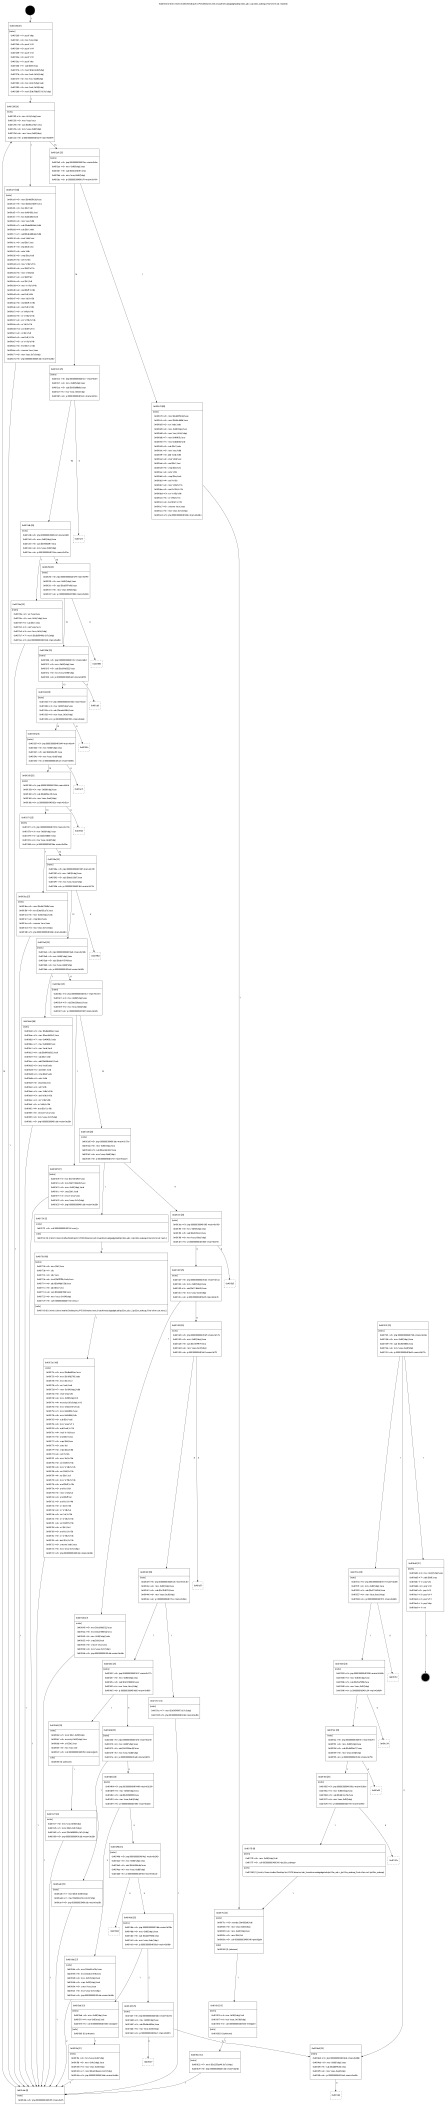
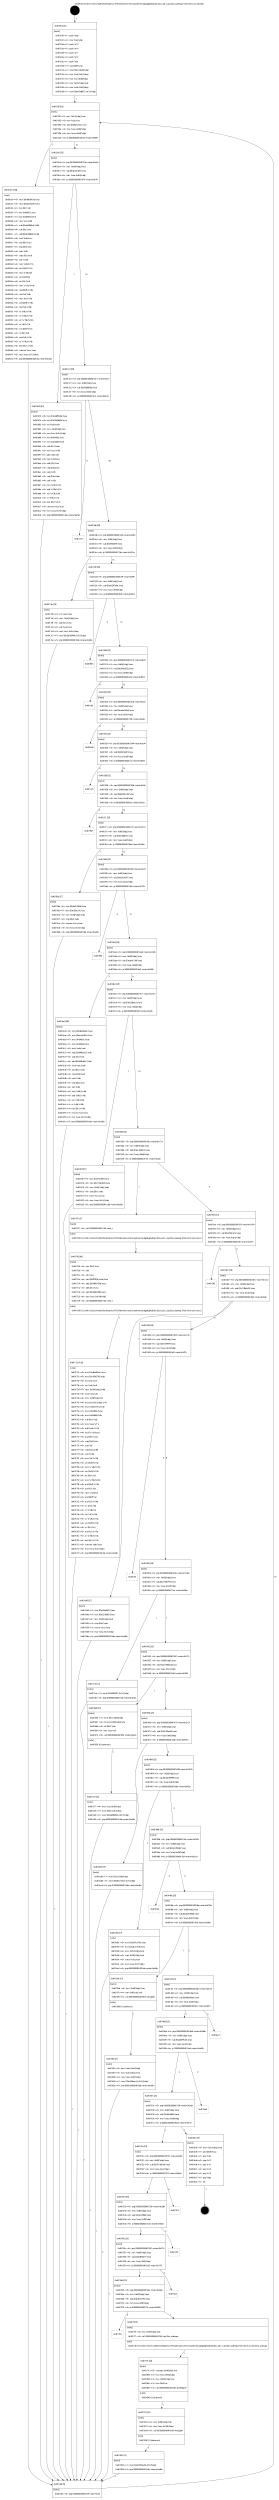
edge "0x401b79 [89]" -> "0x4017fc [23]": now "0x401b79 [89]" -> "0x401cbb [5]"
edge "0x401501 [25]" -> "0x4014e8 [25]": reversed
